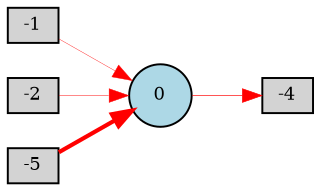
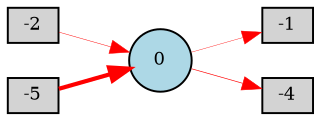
edge "-1" -> "0": reversed
